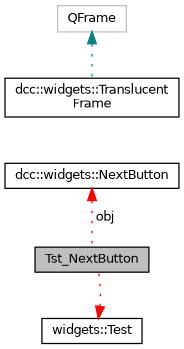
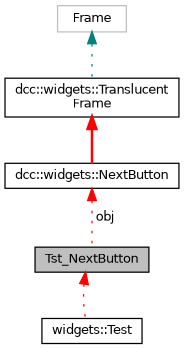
node "QFrame": label "QFrame" -> "Frame"
edge "dcc::widgets::NextButton" -> "dcc::widgets::Translucent Frame": added
edge "Tst_NextButton" -> "widgets::Test": reversed
